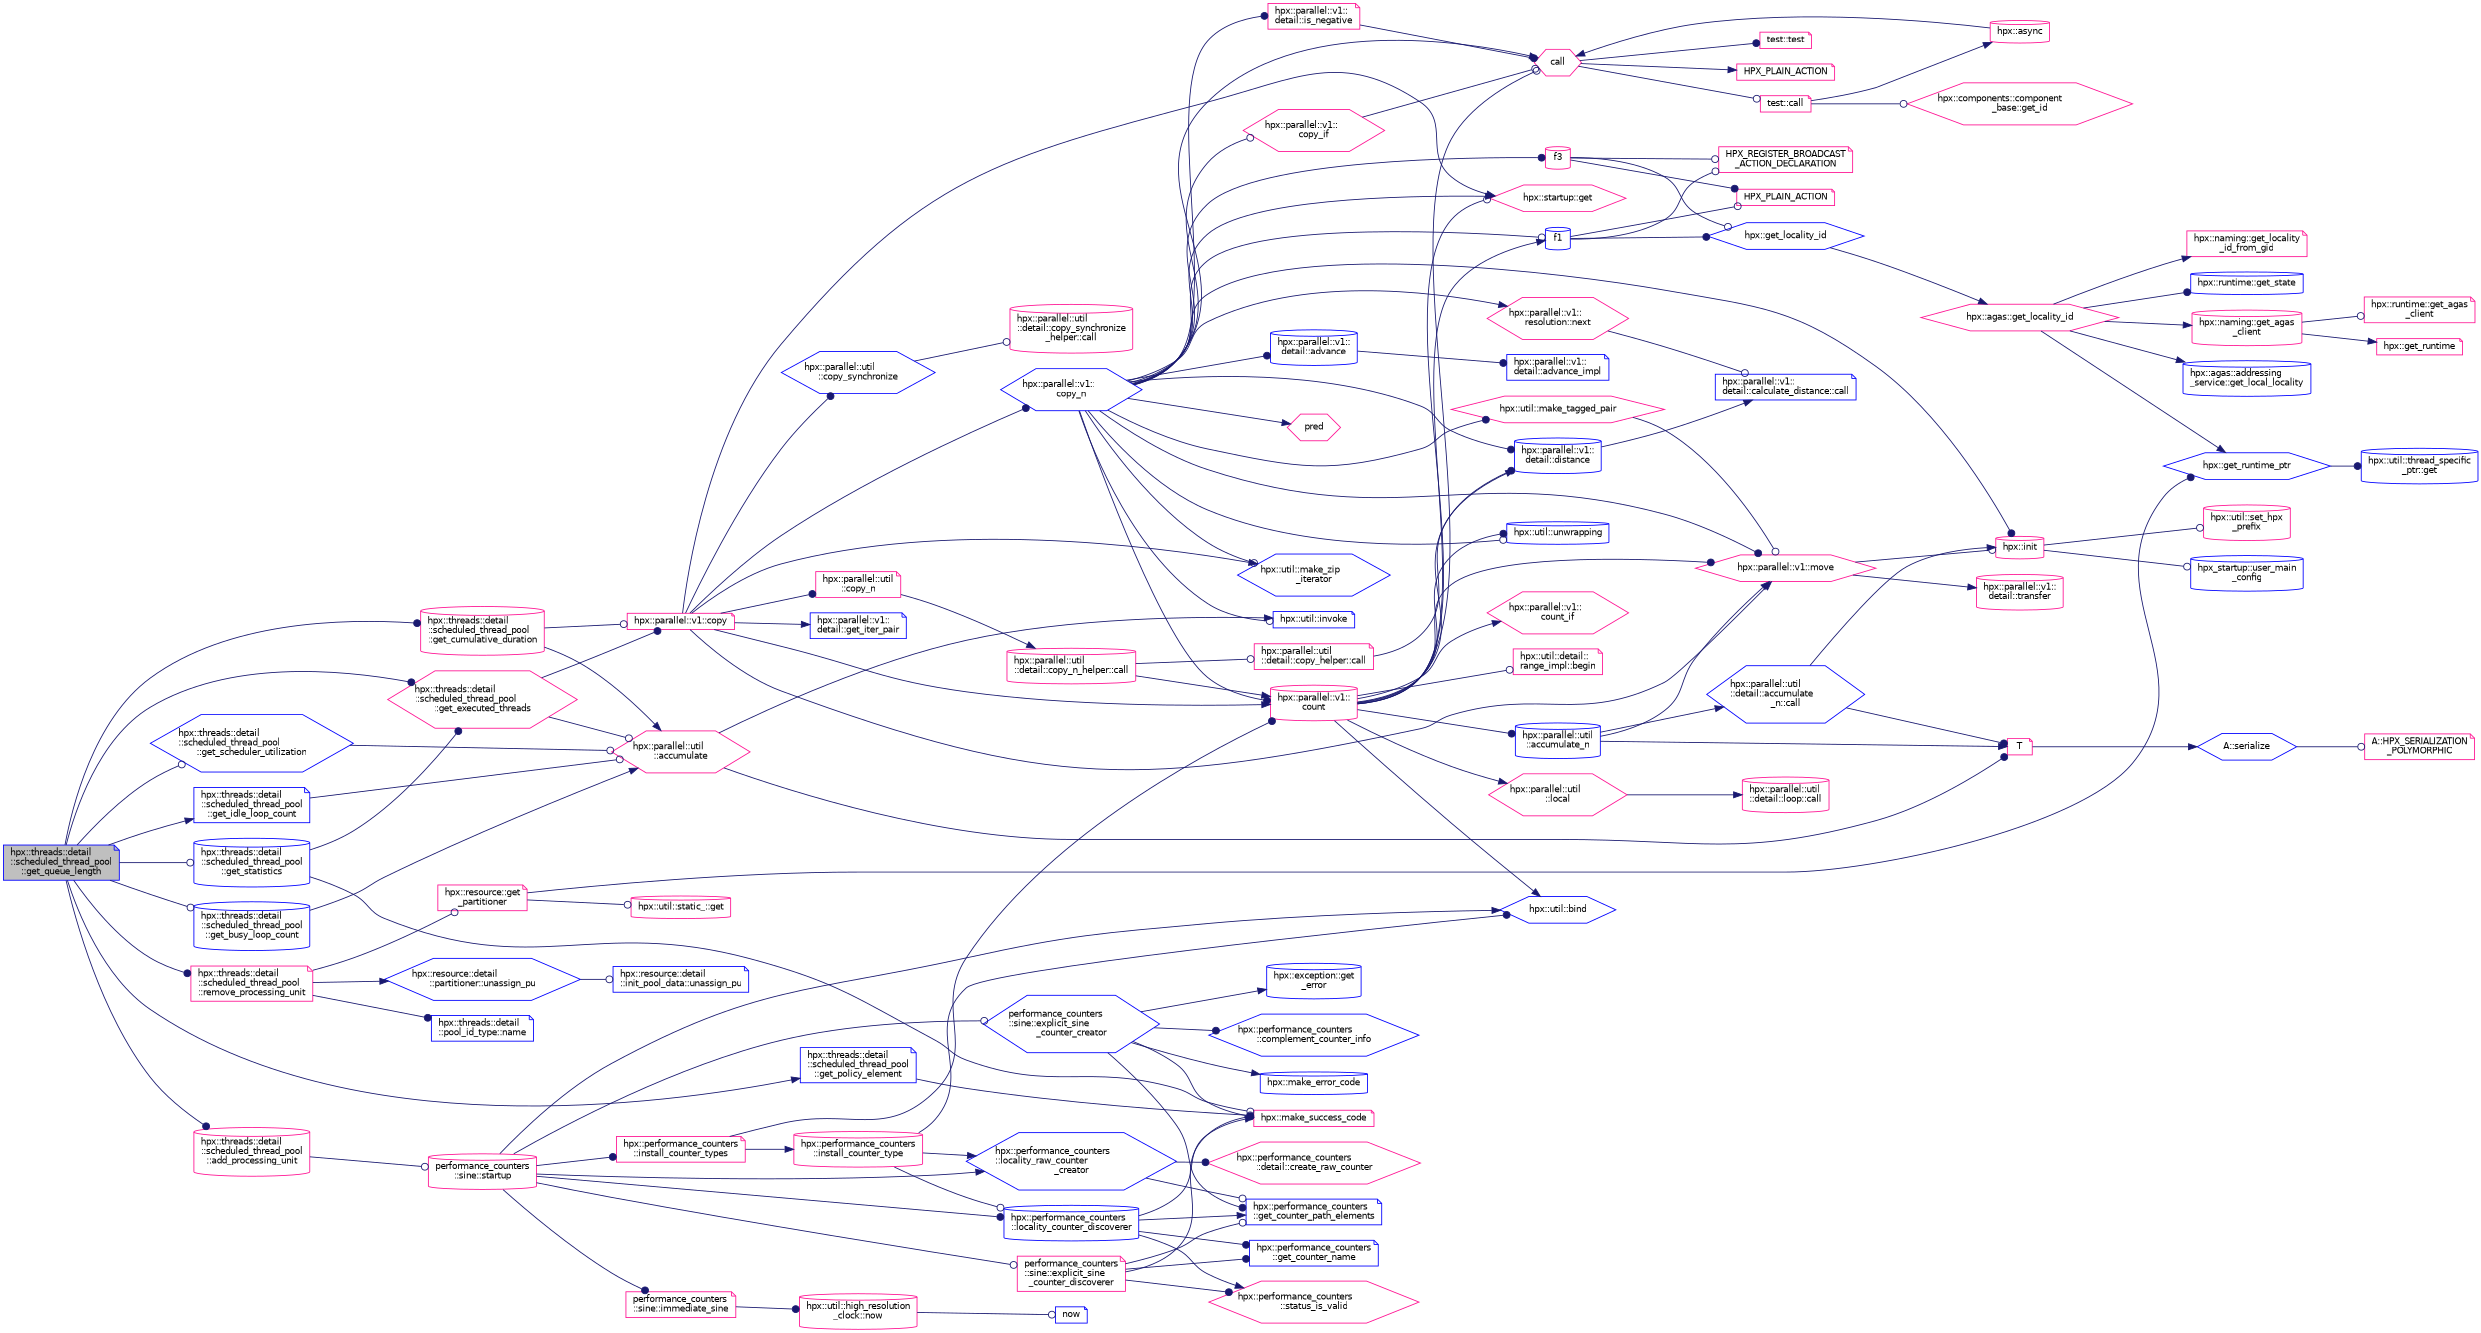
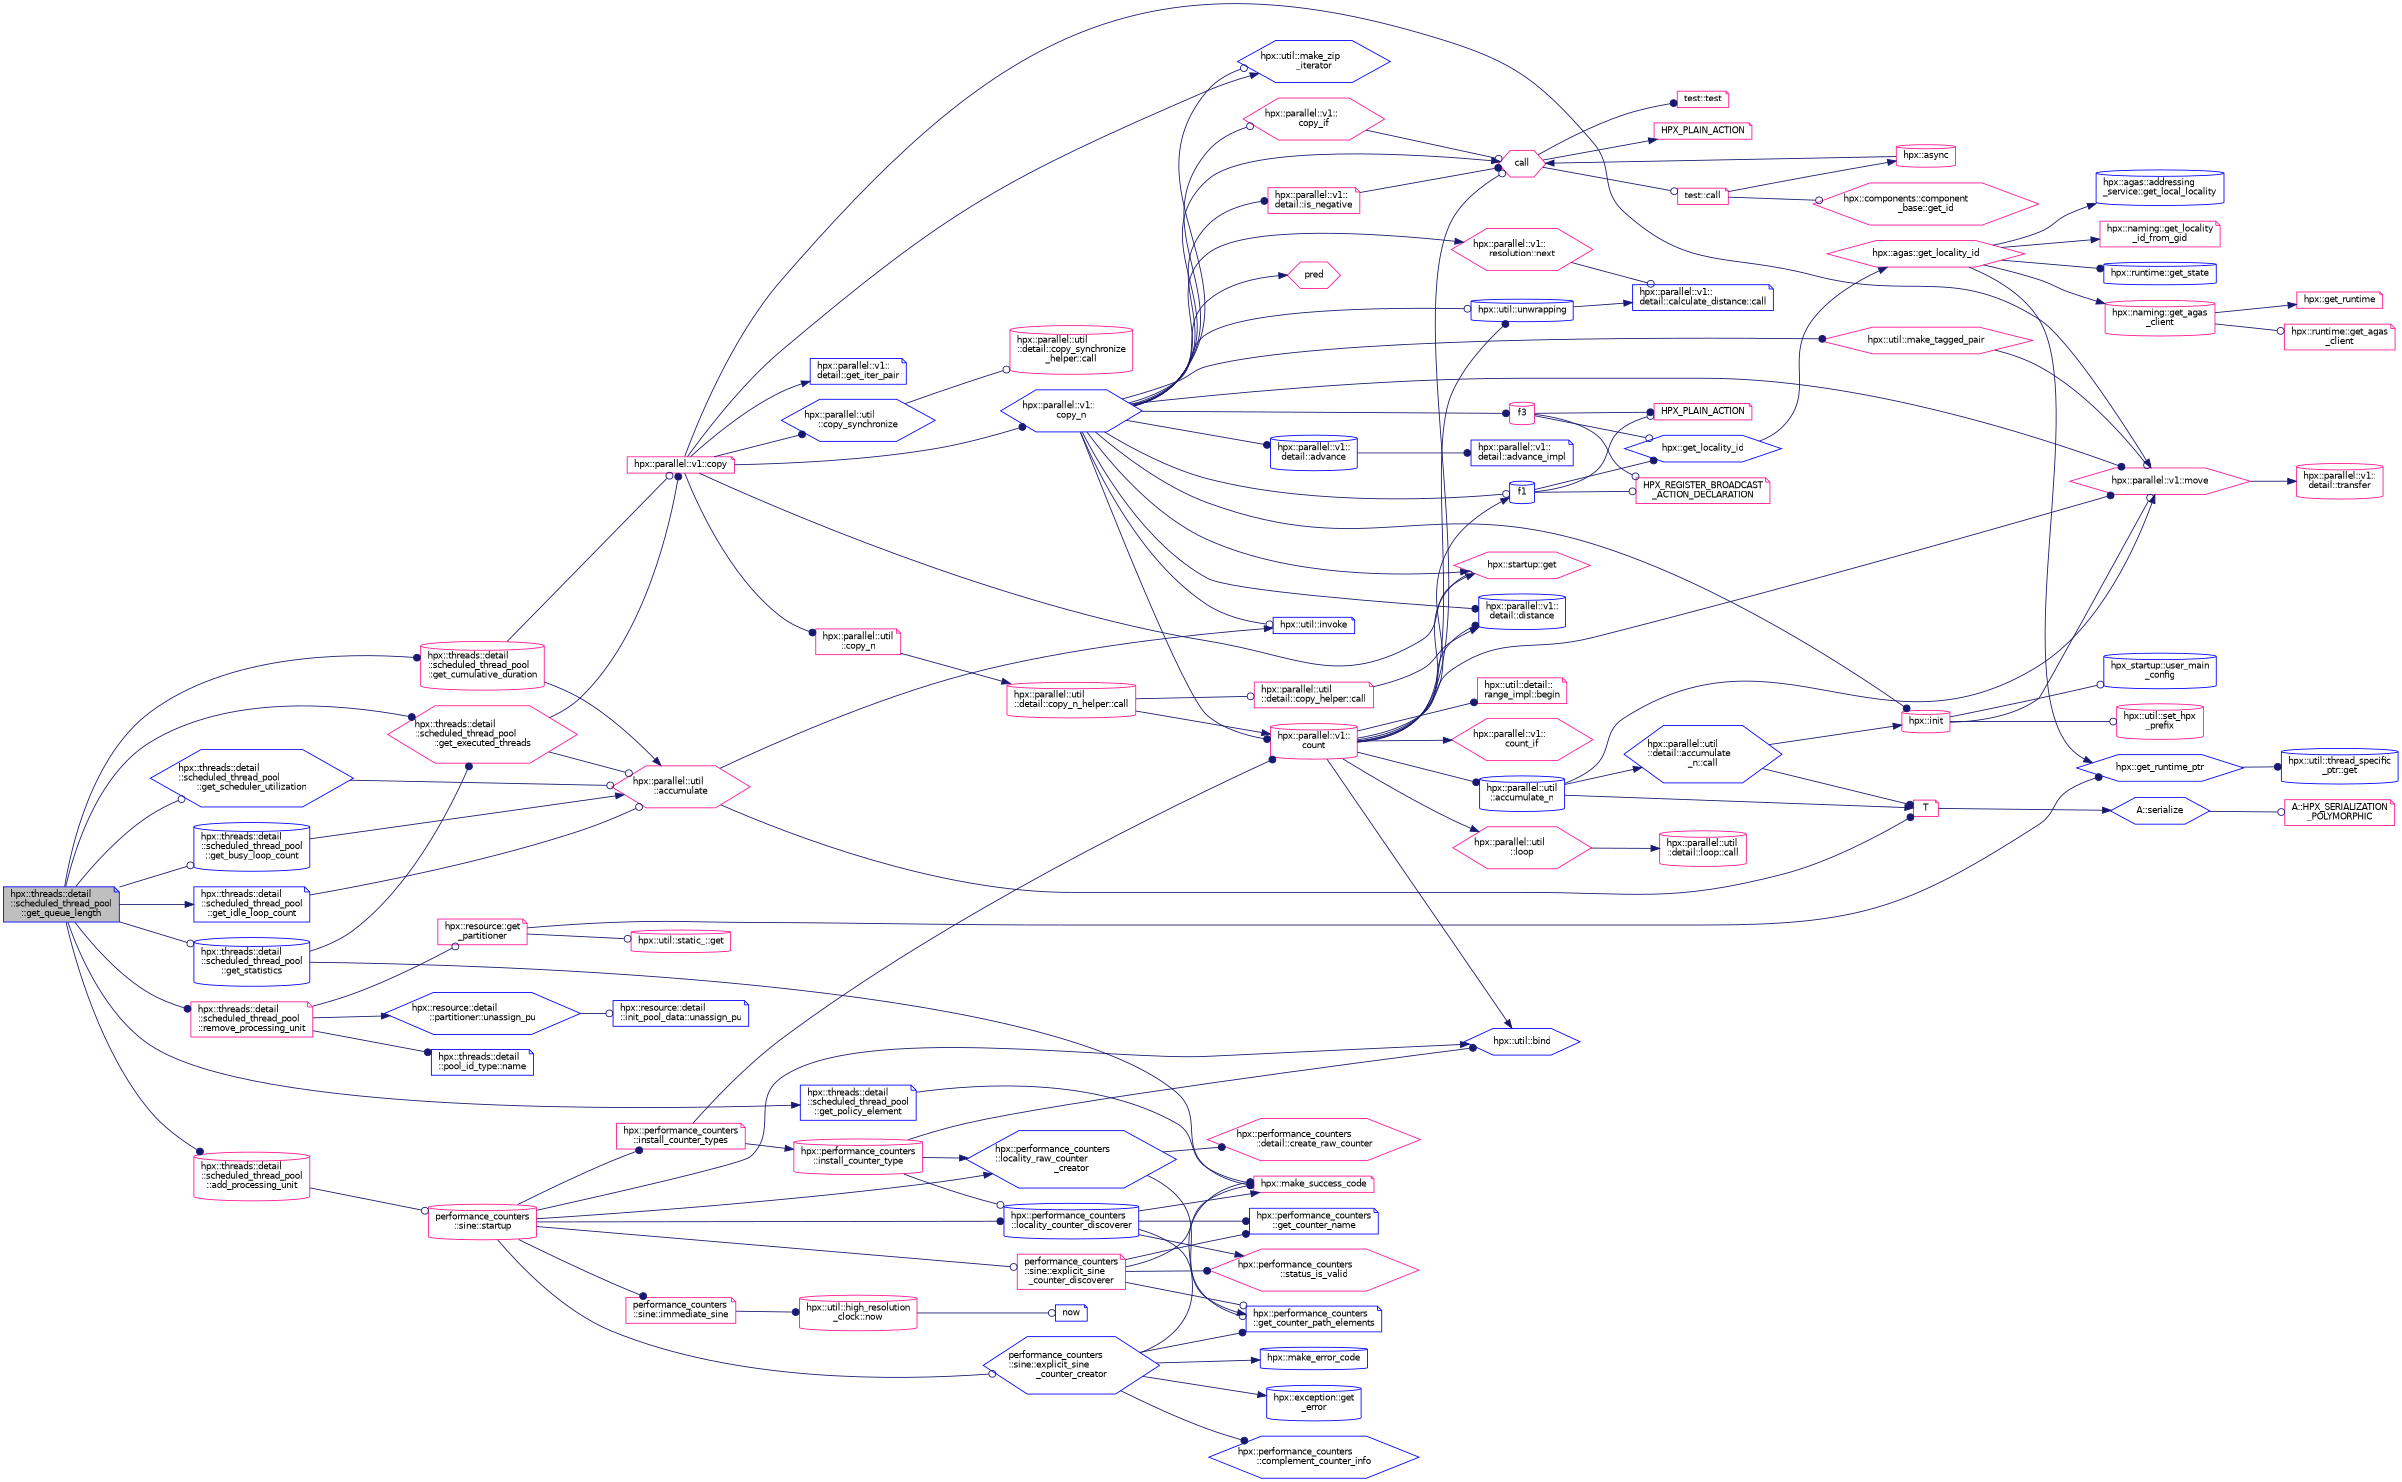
edge "hpx::parallel::v1:: detail::distance" -> "hpx::parallel::v1:: detail::calculate_distance::call": now "hpx::util::unwrapping" -> "hpx::parallel::v1:: detail::calculate_distance::call"
edge "hpx::parallel::v1::move" -> "hpx::init": reversed
edge "hpx::parallel::v1:: count" -> "hpx::util::detail:: range_impl::begin": arrowhead odot -> dot
edge "hpx::parallel::v1::copy" -> "hpx::parallel::v1:: count": removed
node "hpx::parallel::util ::local": label "hpx::parallel::util ::local" -> "hpx::parallel::util ::loop"
